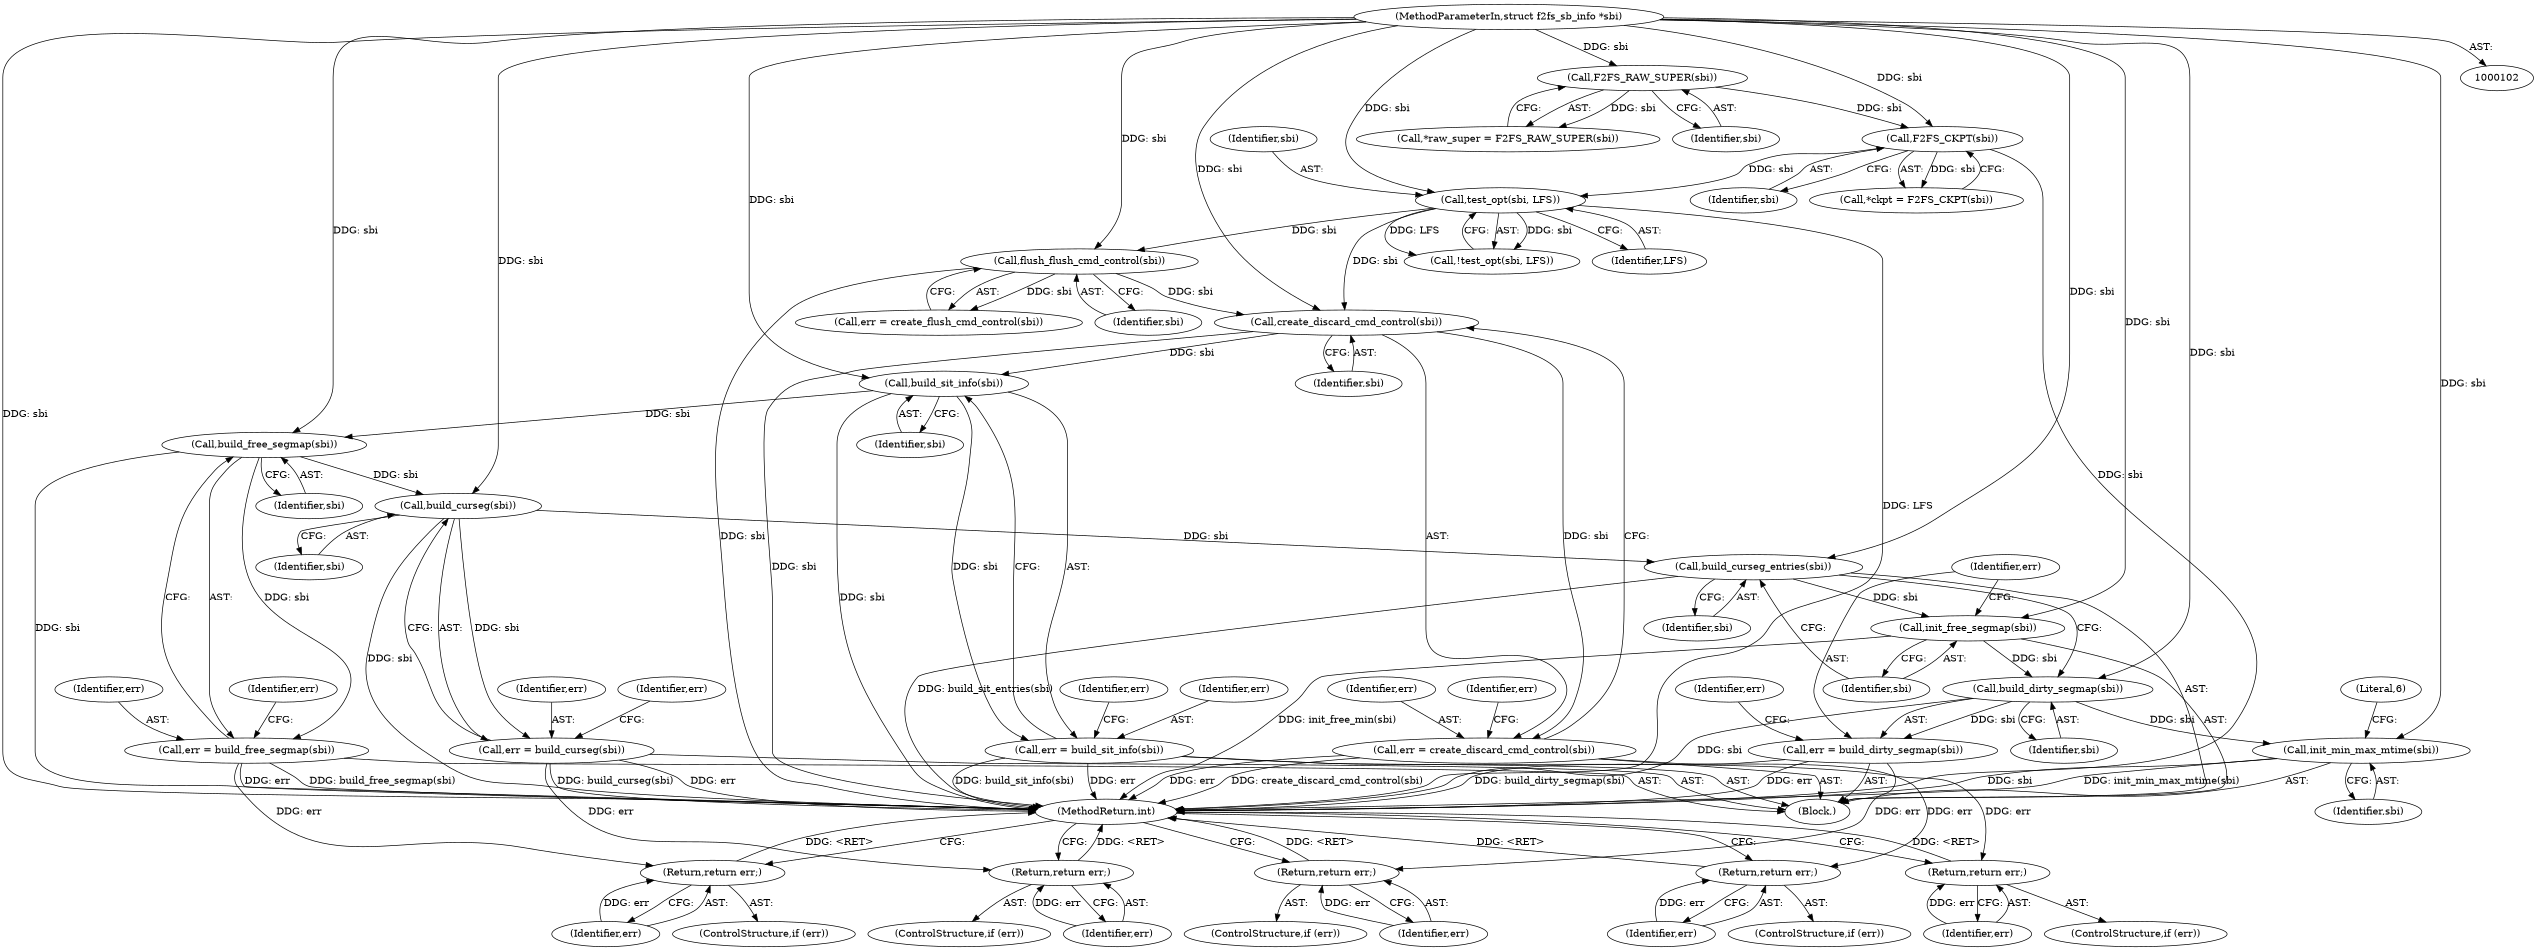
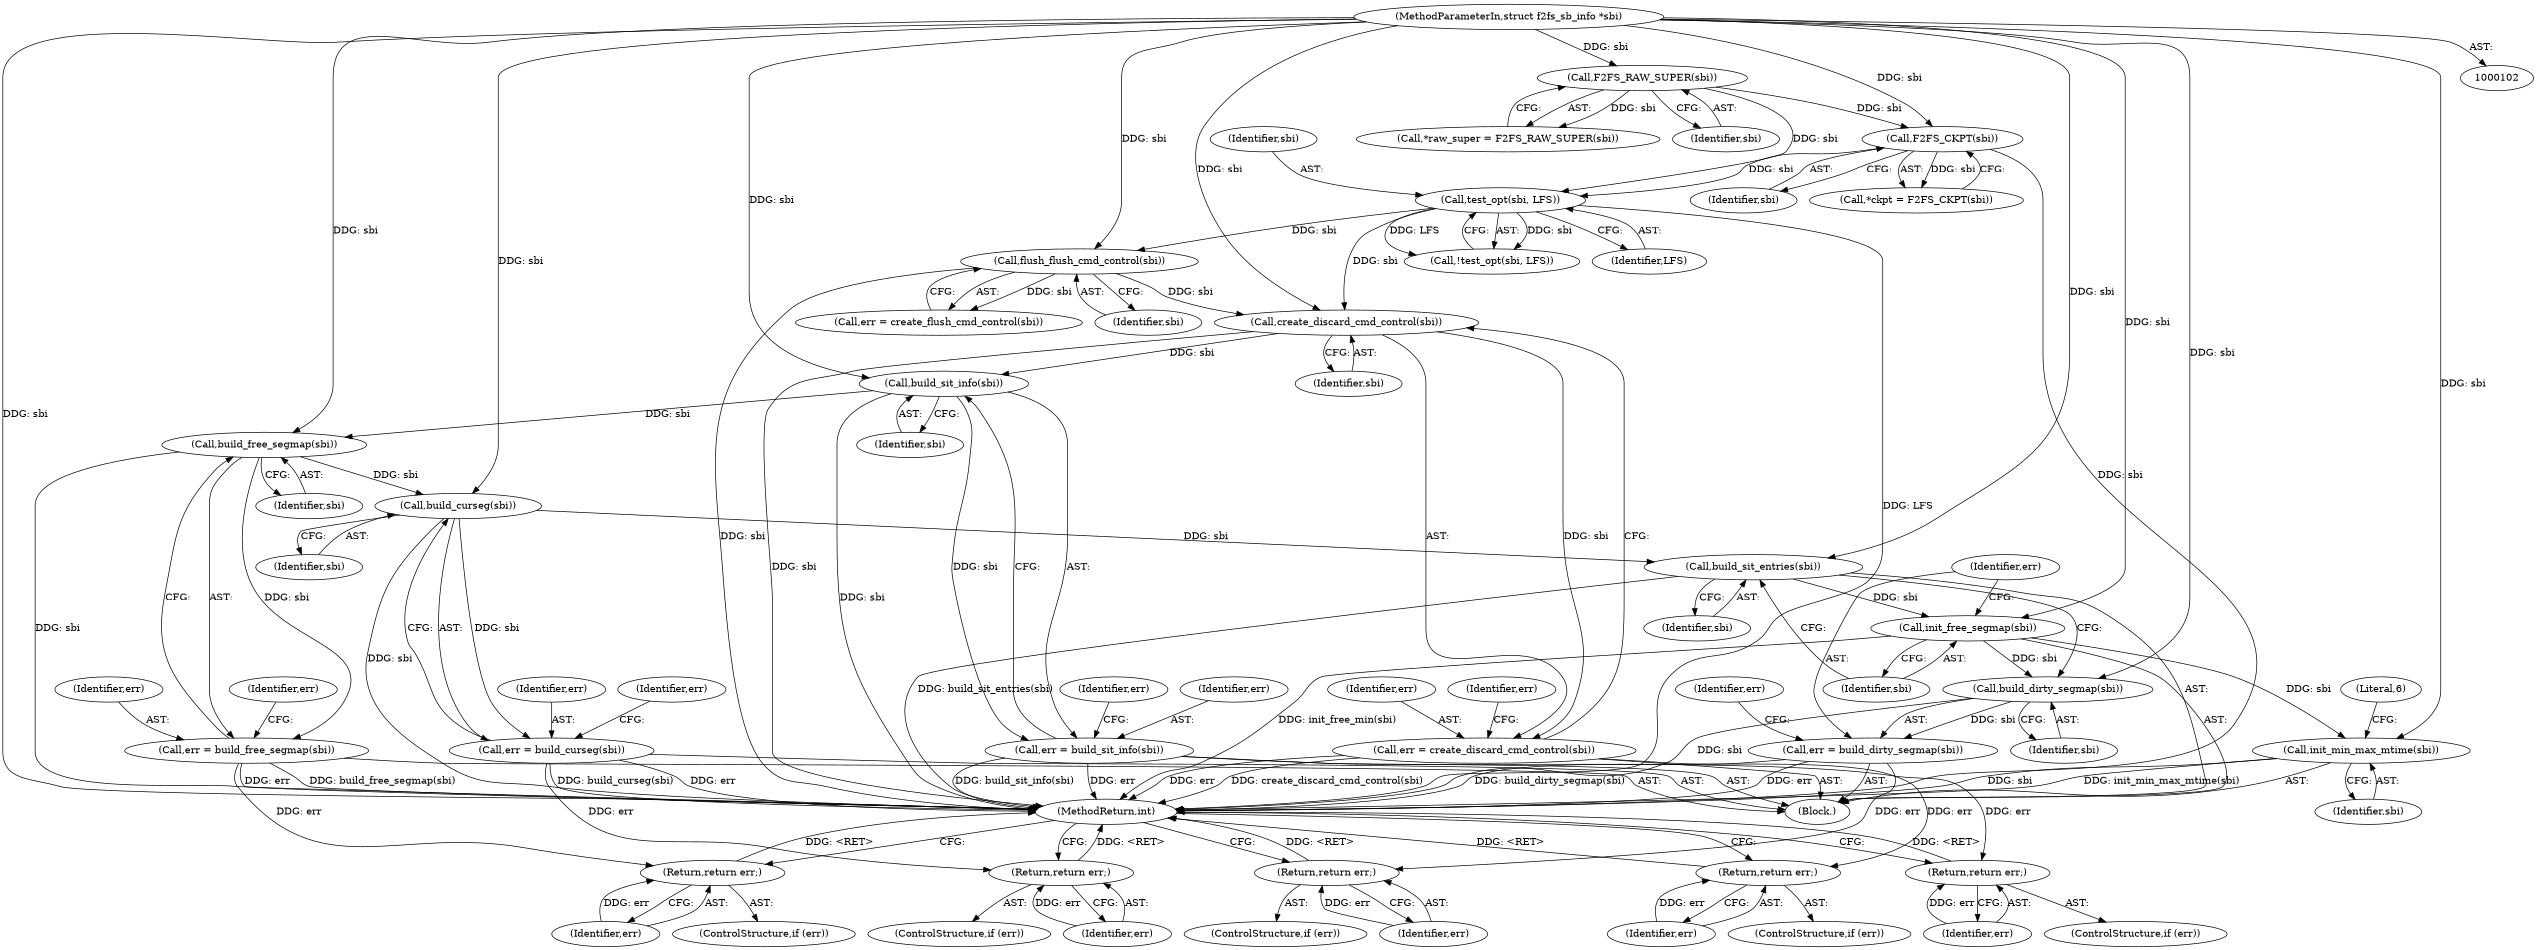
edge "(MethodParameterIn,struct f2fs_sb_info *sbi)" -> "(Call,test_opt(sbi, LFS))": now "(Call,F2FS_RAW_SUPER(sbi))" -> "(Call,test_opt(sbi, LFS))"
node "(Call,build_curseg_entries(sbi))": label "(Call,build_curseg_entries(sbi))" -> "(Call,build_sit_entries(sbi))"
edge "(Call,build_dirty_segmap(sbi))" -> "(Call,init_min_max_mtime(sbi))": now "(Call,init_free_segmap(sbi))" -> "(Call,init_min_max_mtime(sbi))"
